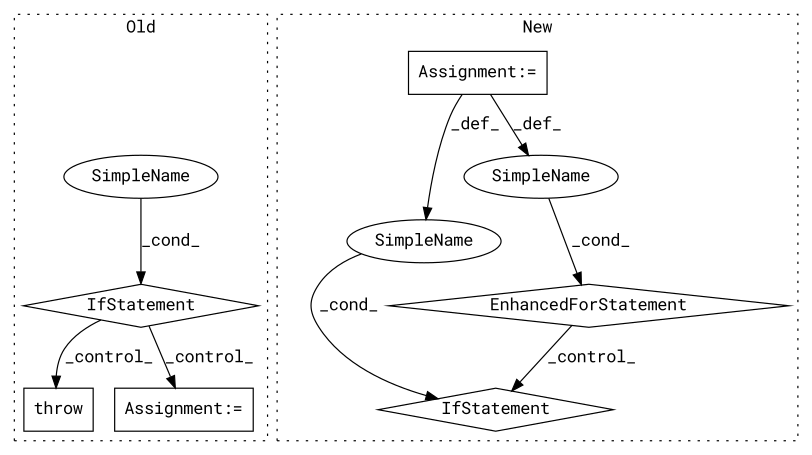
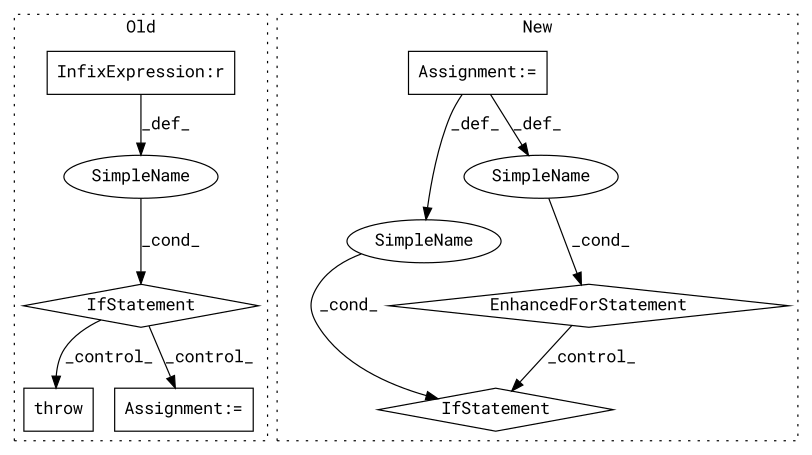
node "InfixExpression:r": added
